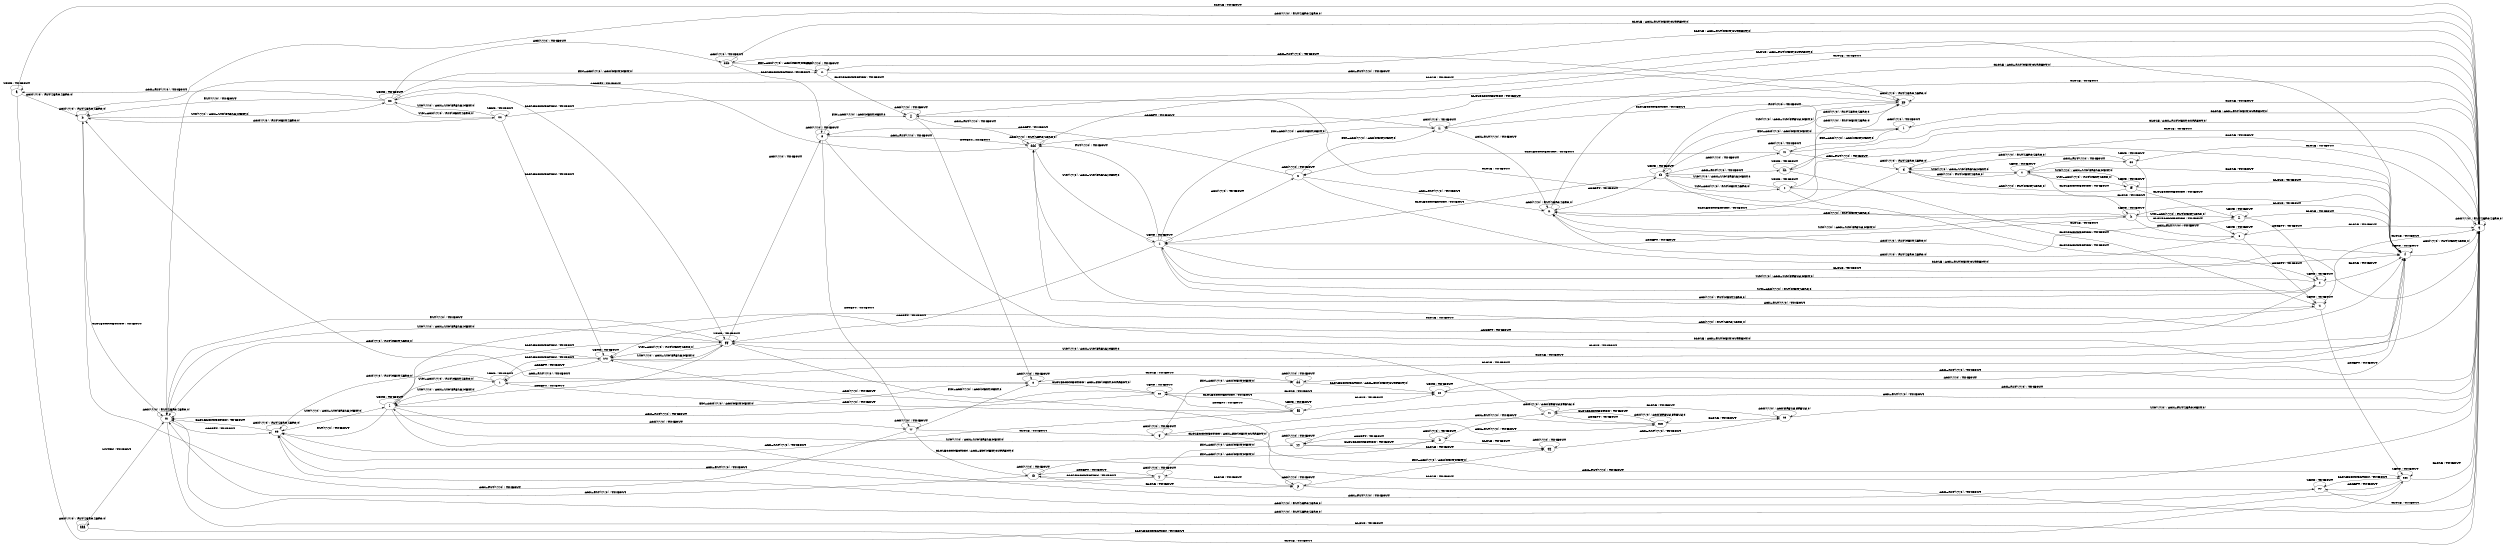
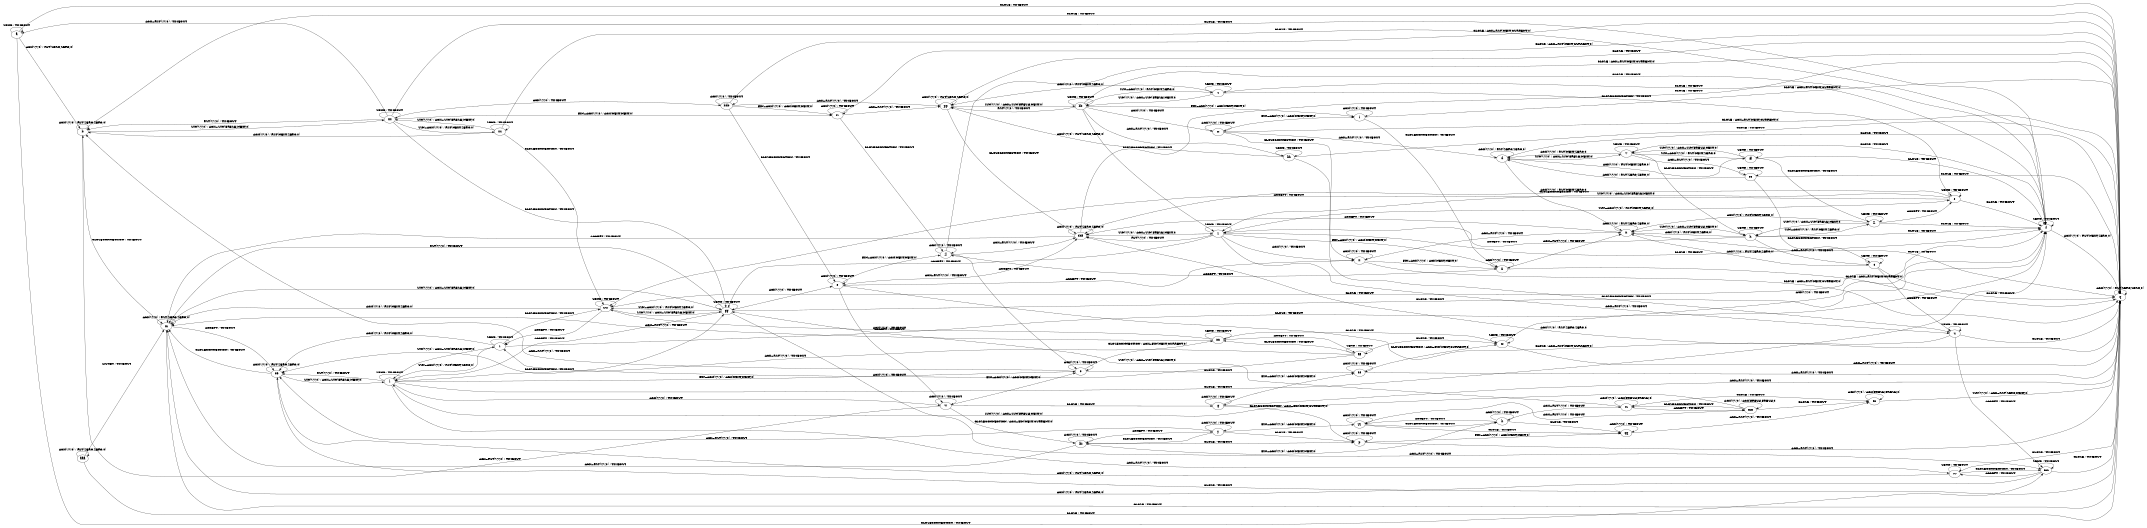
edge "b" -> "q": label "ACK(V,V,0) / RST(ZERO,ZERO,0)" -> "CLOSE / TIMEOUT"
edge "n" -> "bb": now "n" -> "ddd"
edge "ll" -> "h": added, label "SYN(V,V,0) / ACK+SYN(FRESH,NEXT,0)"
